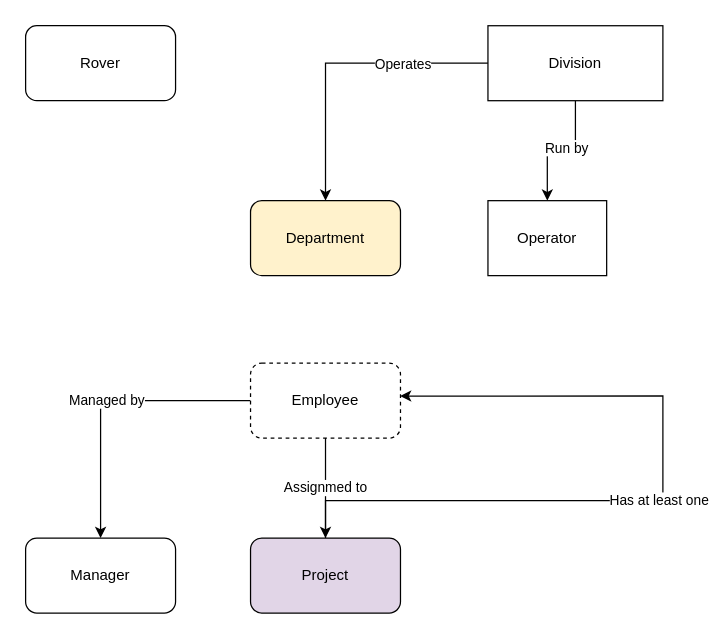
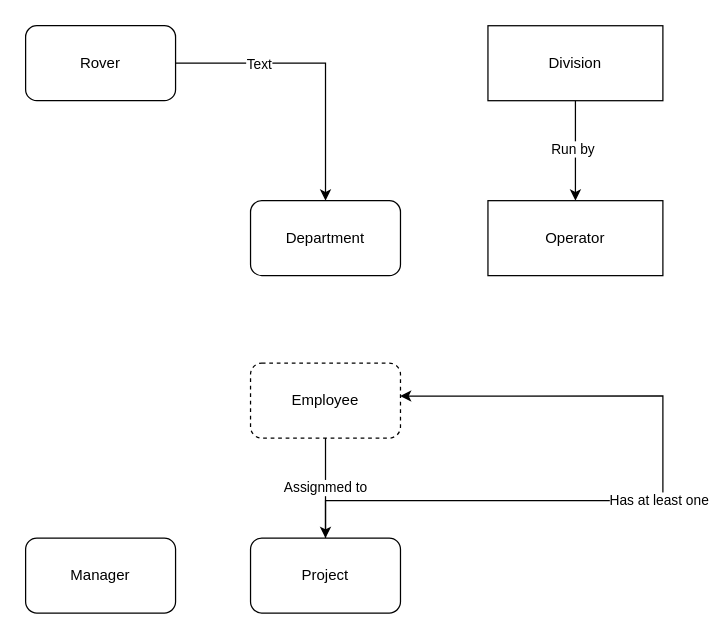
edge "Rover" -> "Department": added, label "Text"
edge "Division" -> "Department": removed, label "Operates"
node "Department": fillcolor #fff2cc -> #ffffff
node "Operator": size 119x75 -> 175x75
edge "Employee" -> "Manager": removed, label "Managed by"
node "Project": fillcolor #e1d5e7 -> #ffffff
